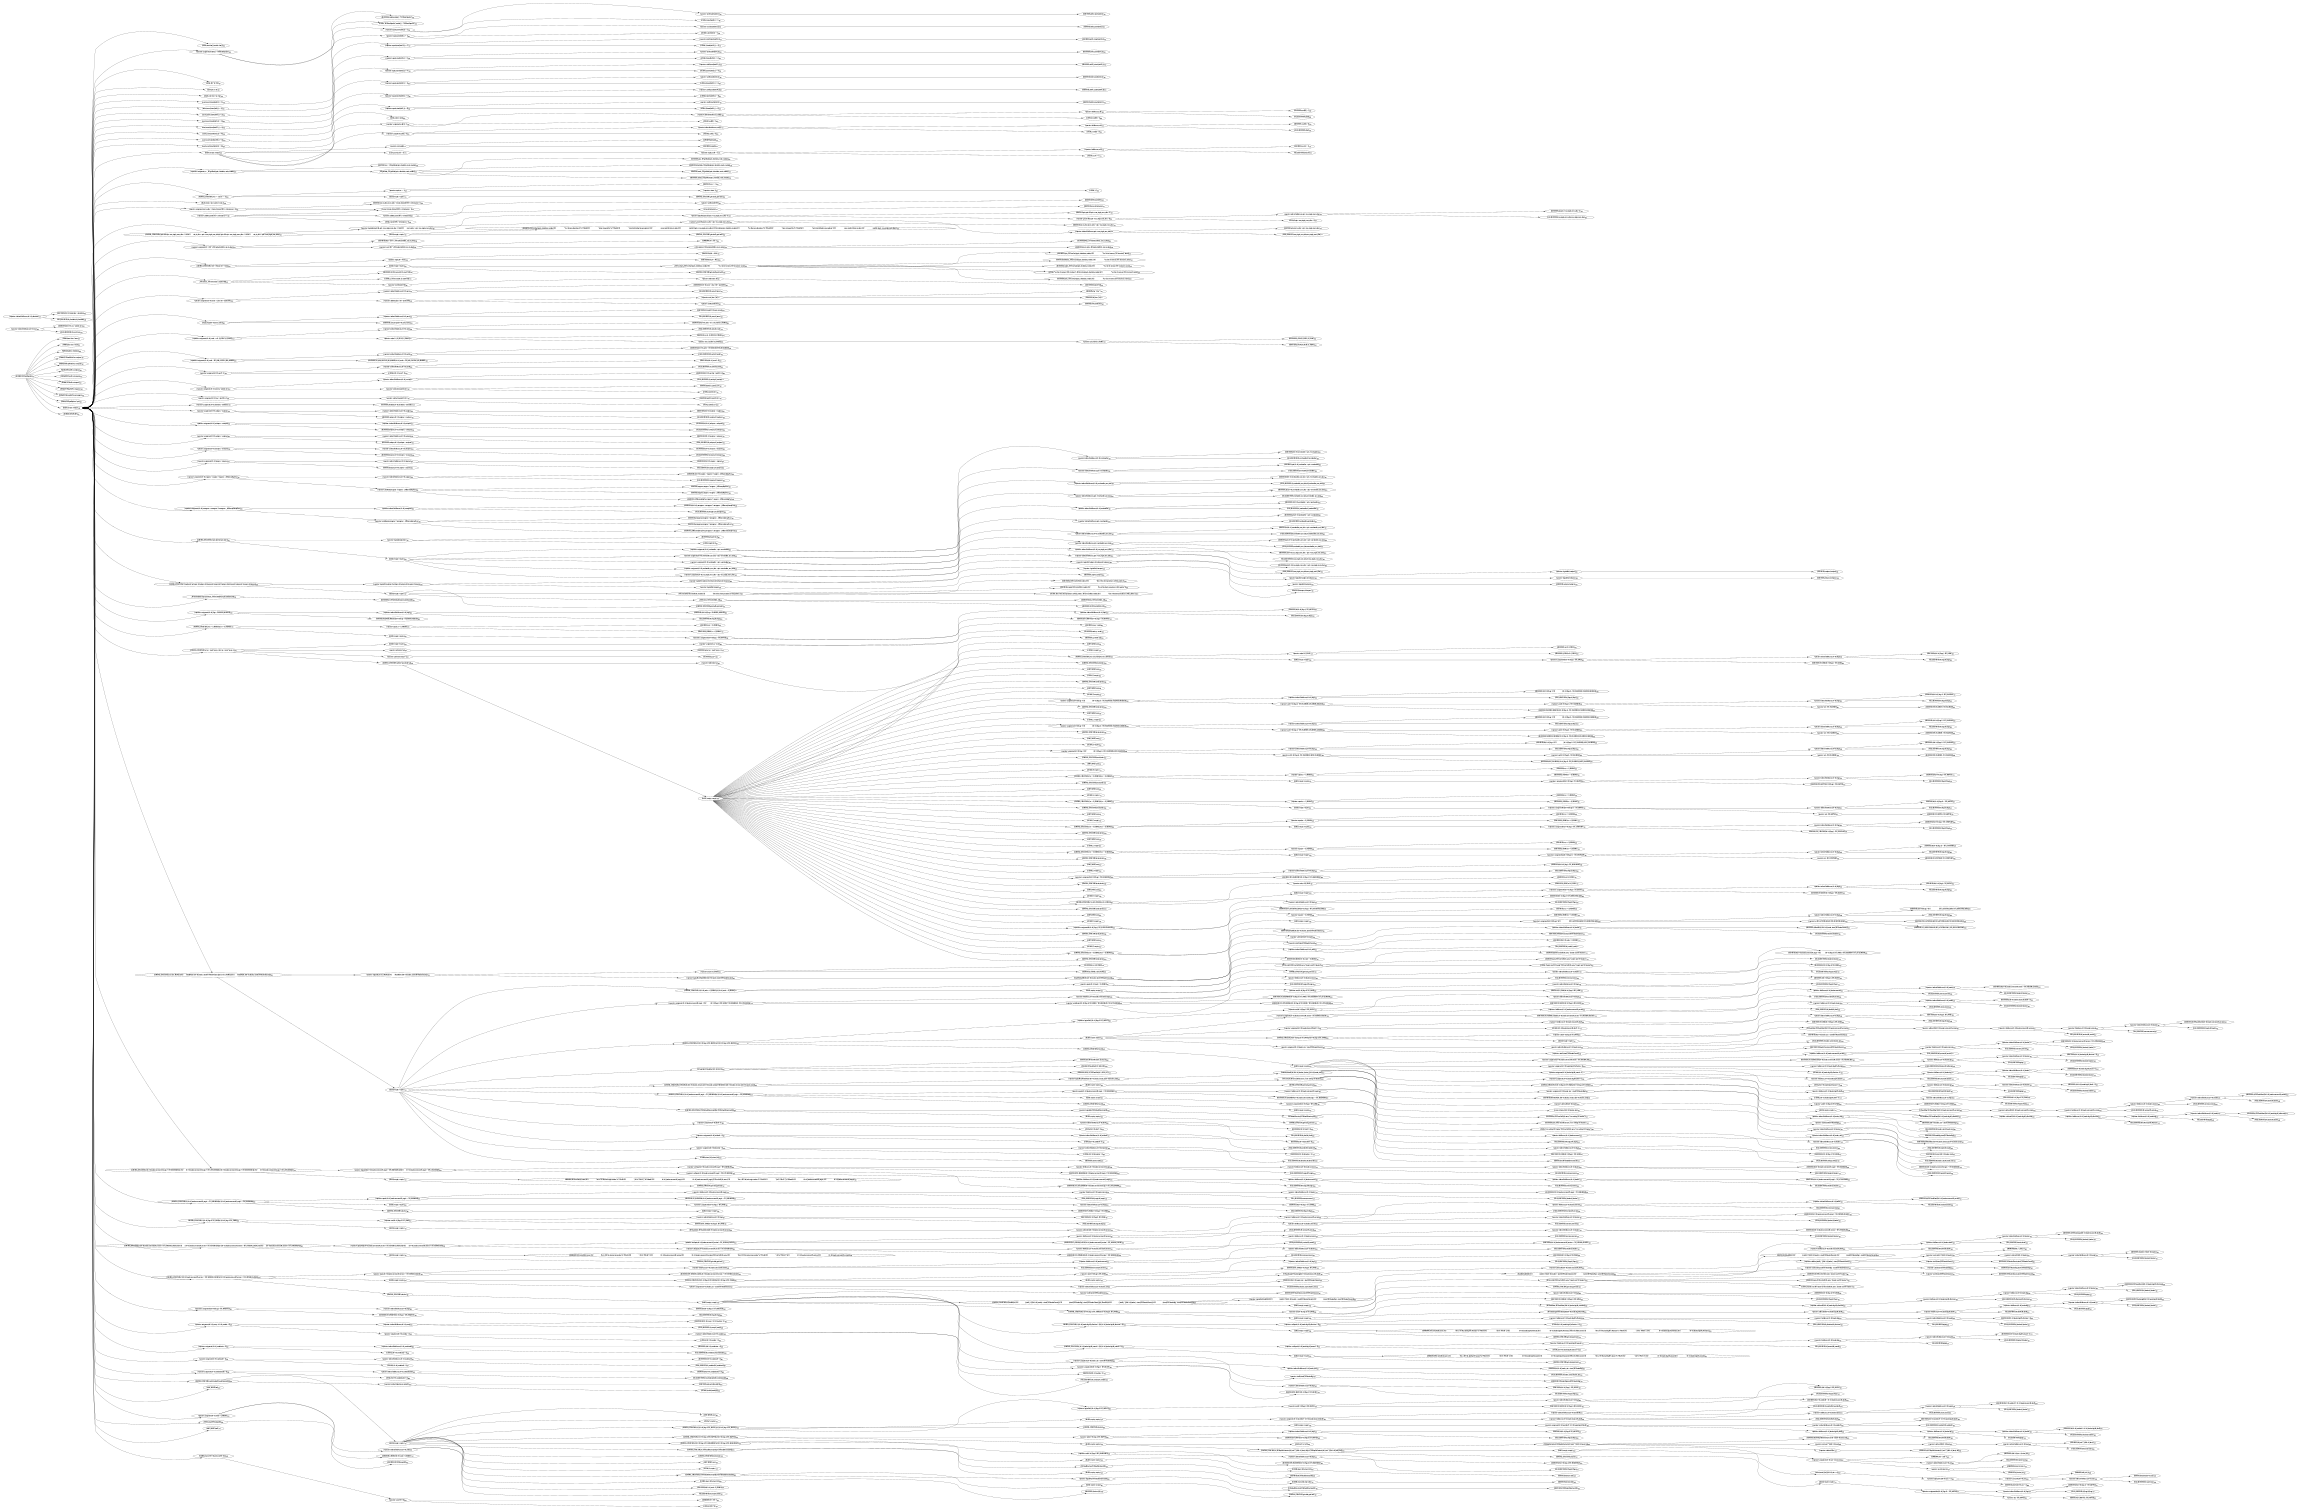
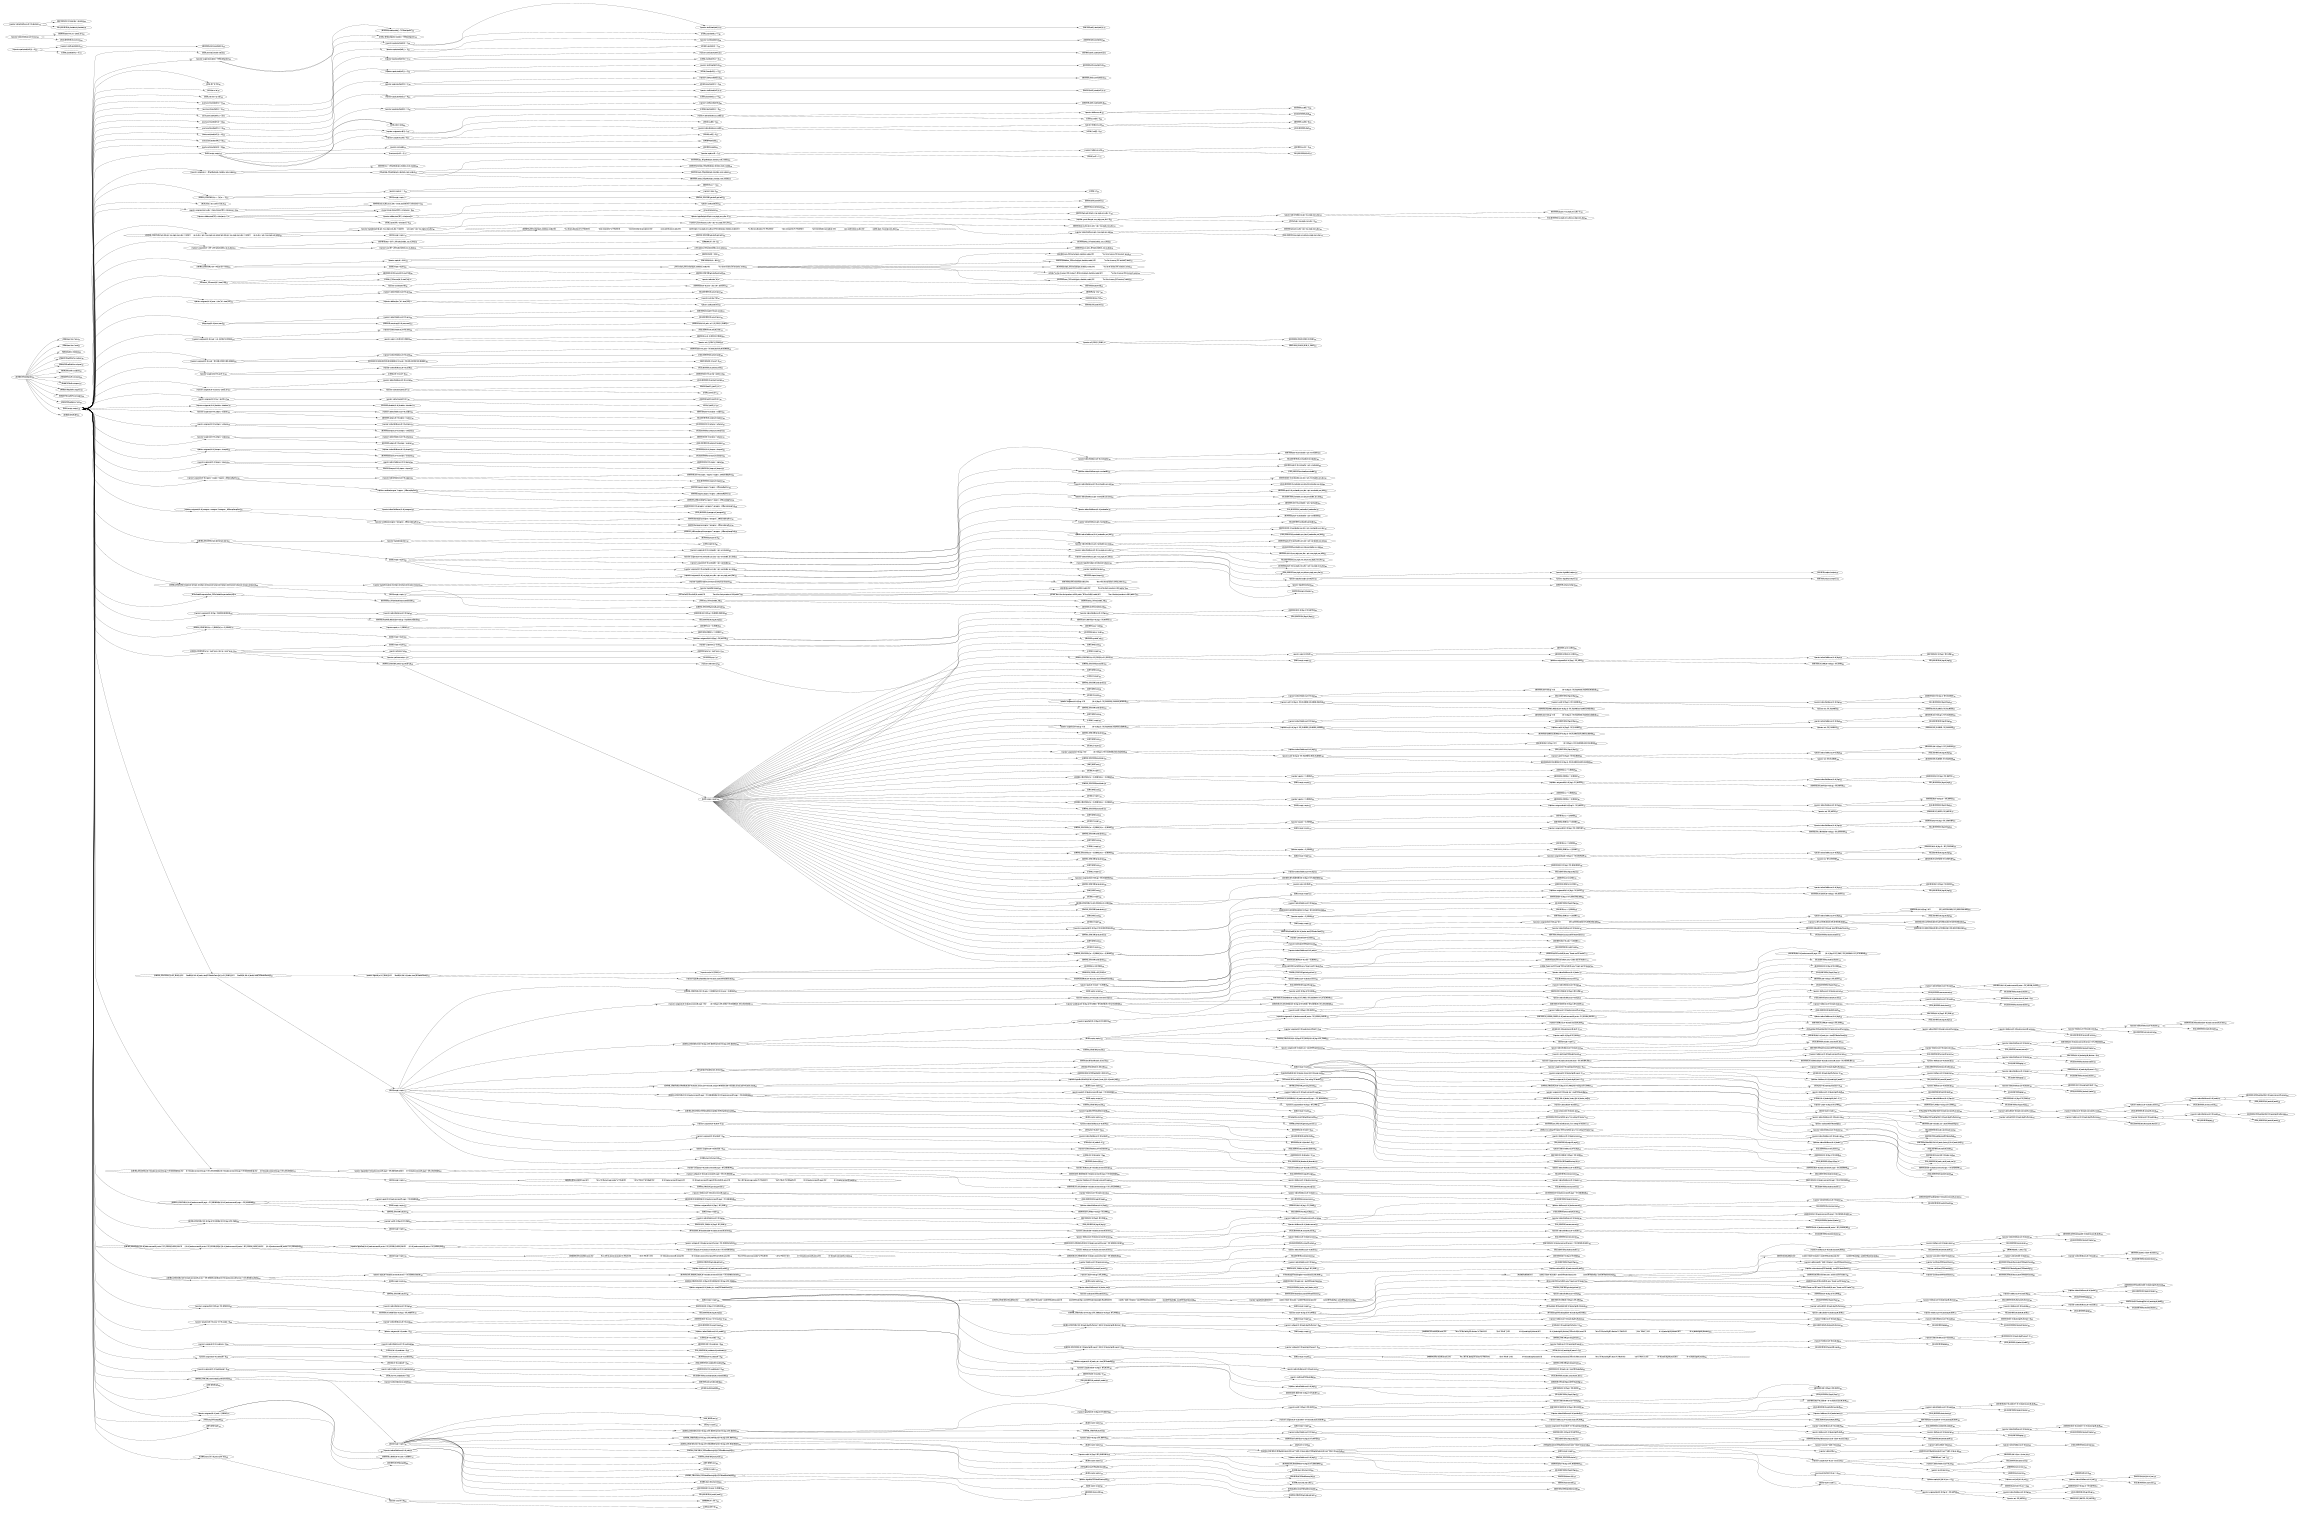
edge "(assert,assert(sizeof(int64_t) == 8))" -> "(<operator>.equals,sizeof(int64_t) == 8)": now "(assert,assert(sizeof(int64_t) == 8))" -> "(LOCAL,union n: union)"
node "(IDENTIFIER,tif,(void **)(&tif->tif_base))": removed
